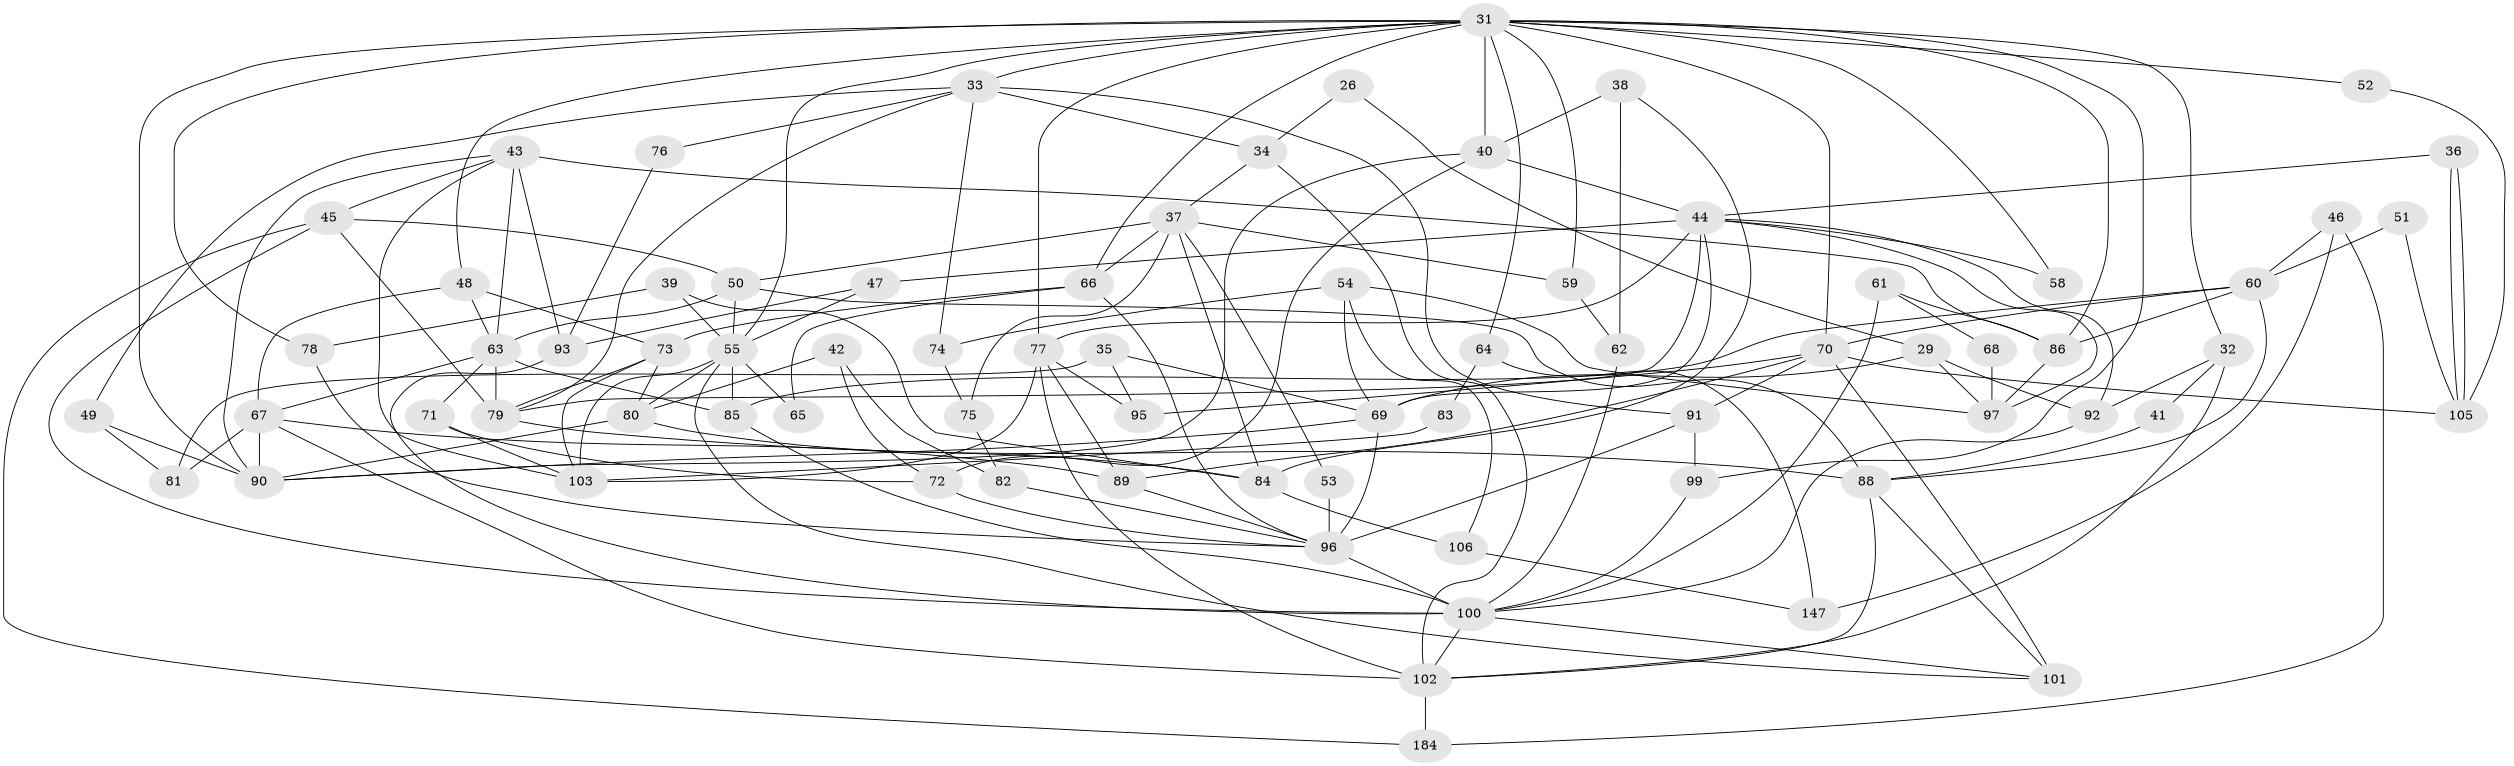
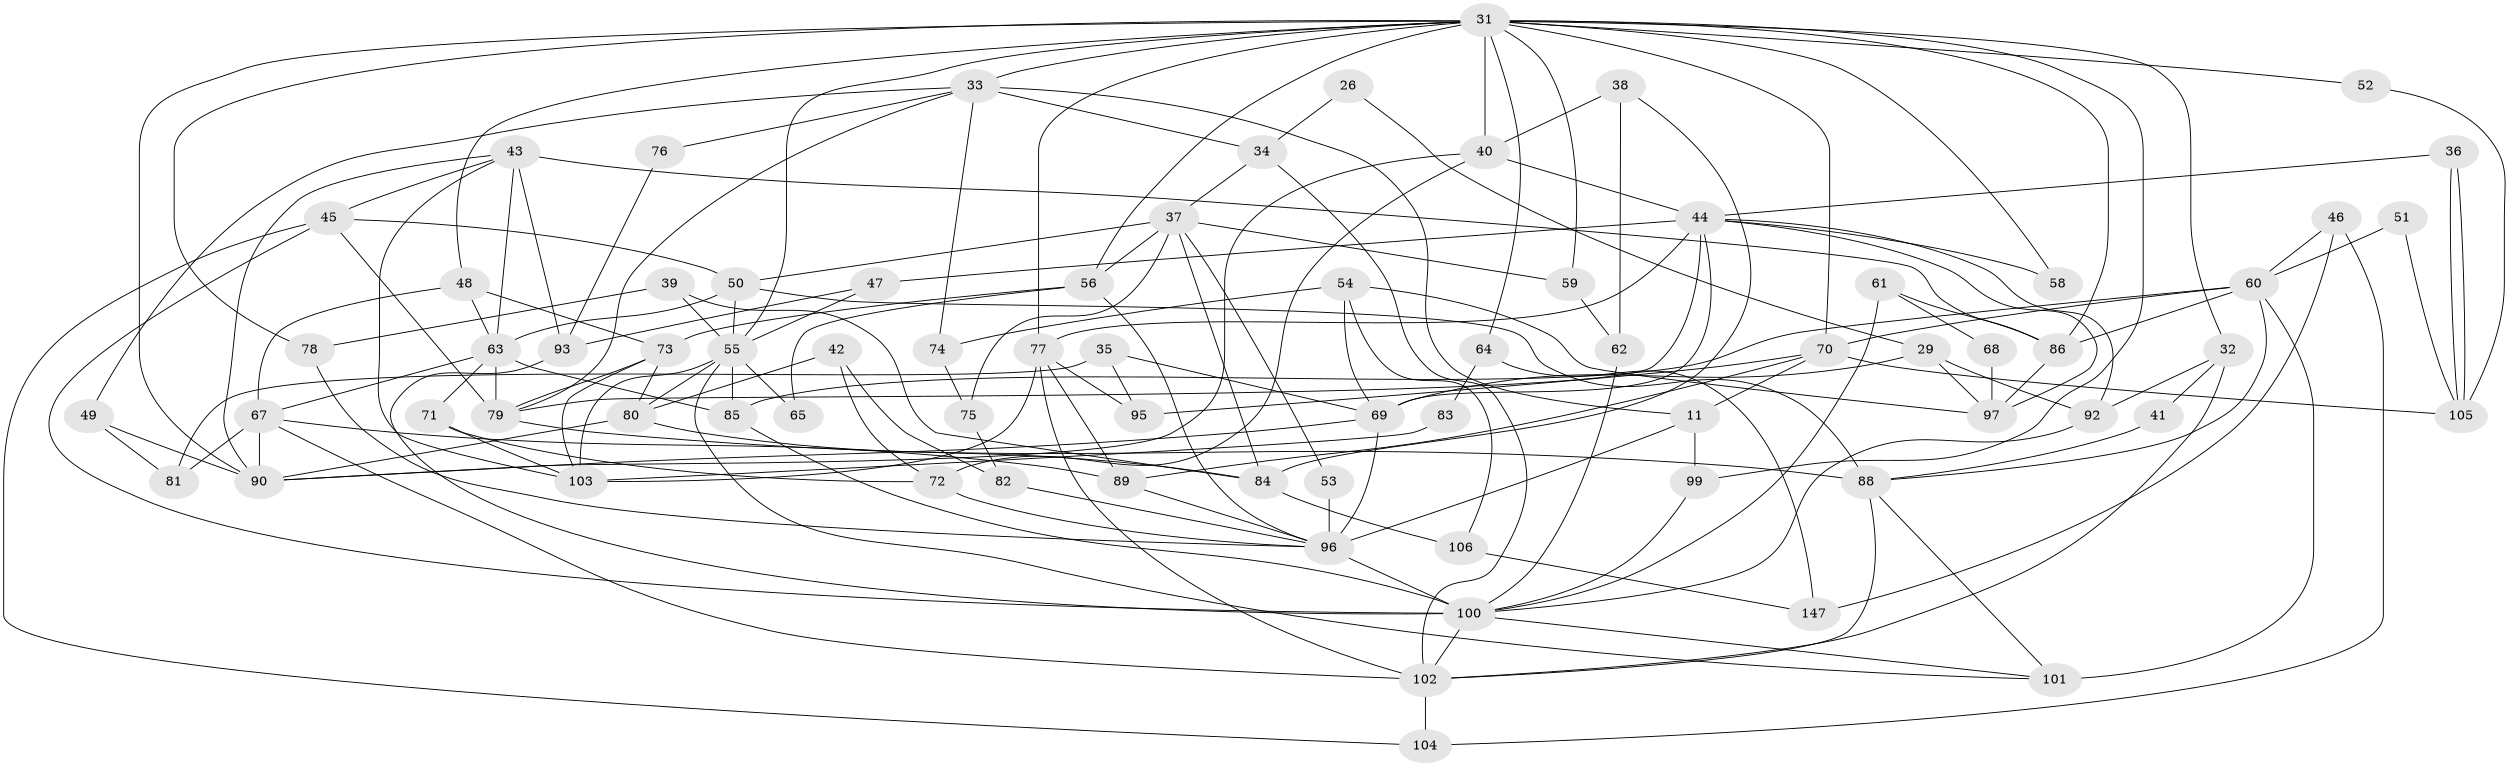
node "66": label "66" -> "56"
node "91": label "91" -> "11"
edge "70" -- "101": now "60" -- "101"
node "184": label "184" -> "104"
